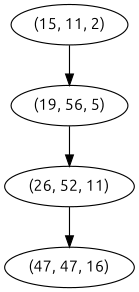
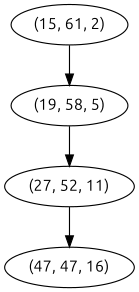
node "(15, 11, 2)": label "(15, 11, 2)" -> "(15, 61, 2)"
node "(19, 56, 5)": label "(19, 56, 5)" -> "(19, 58, 5)"
node "(26, 52, 11)": label "(26, 52, 11)" -> "(27, 52, 11)"
